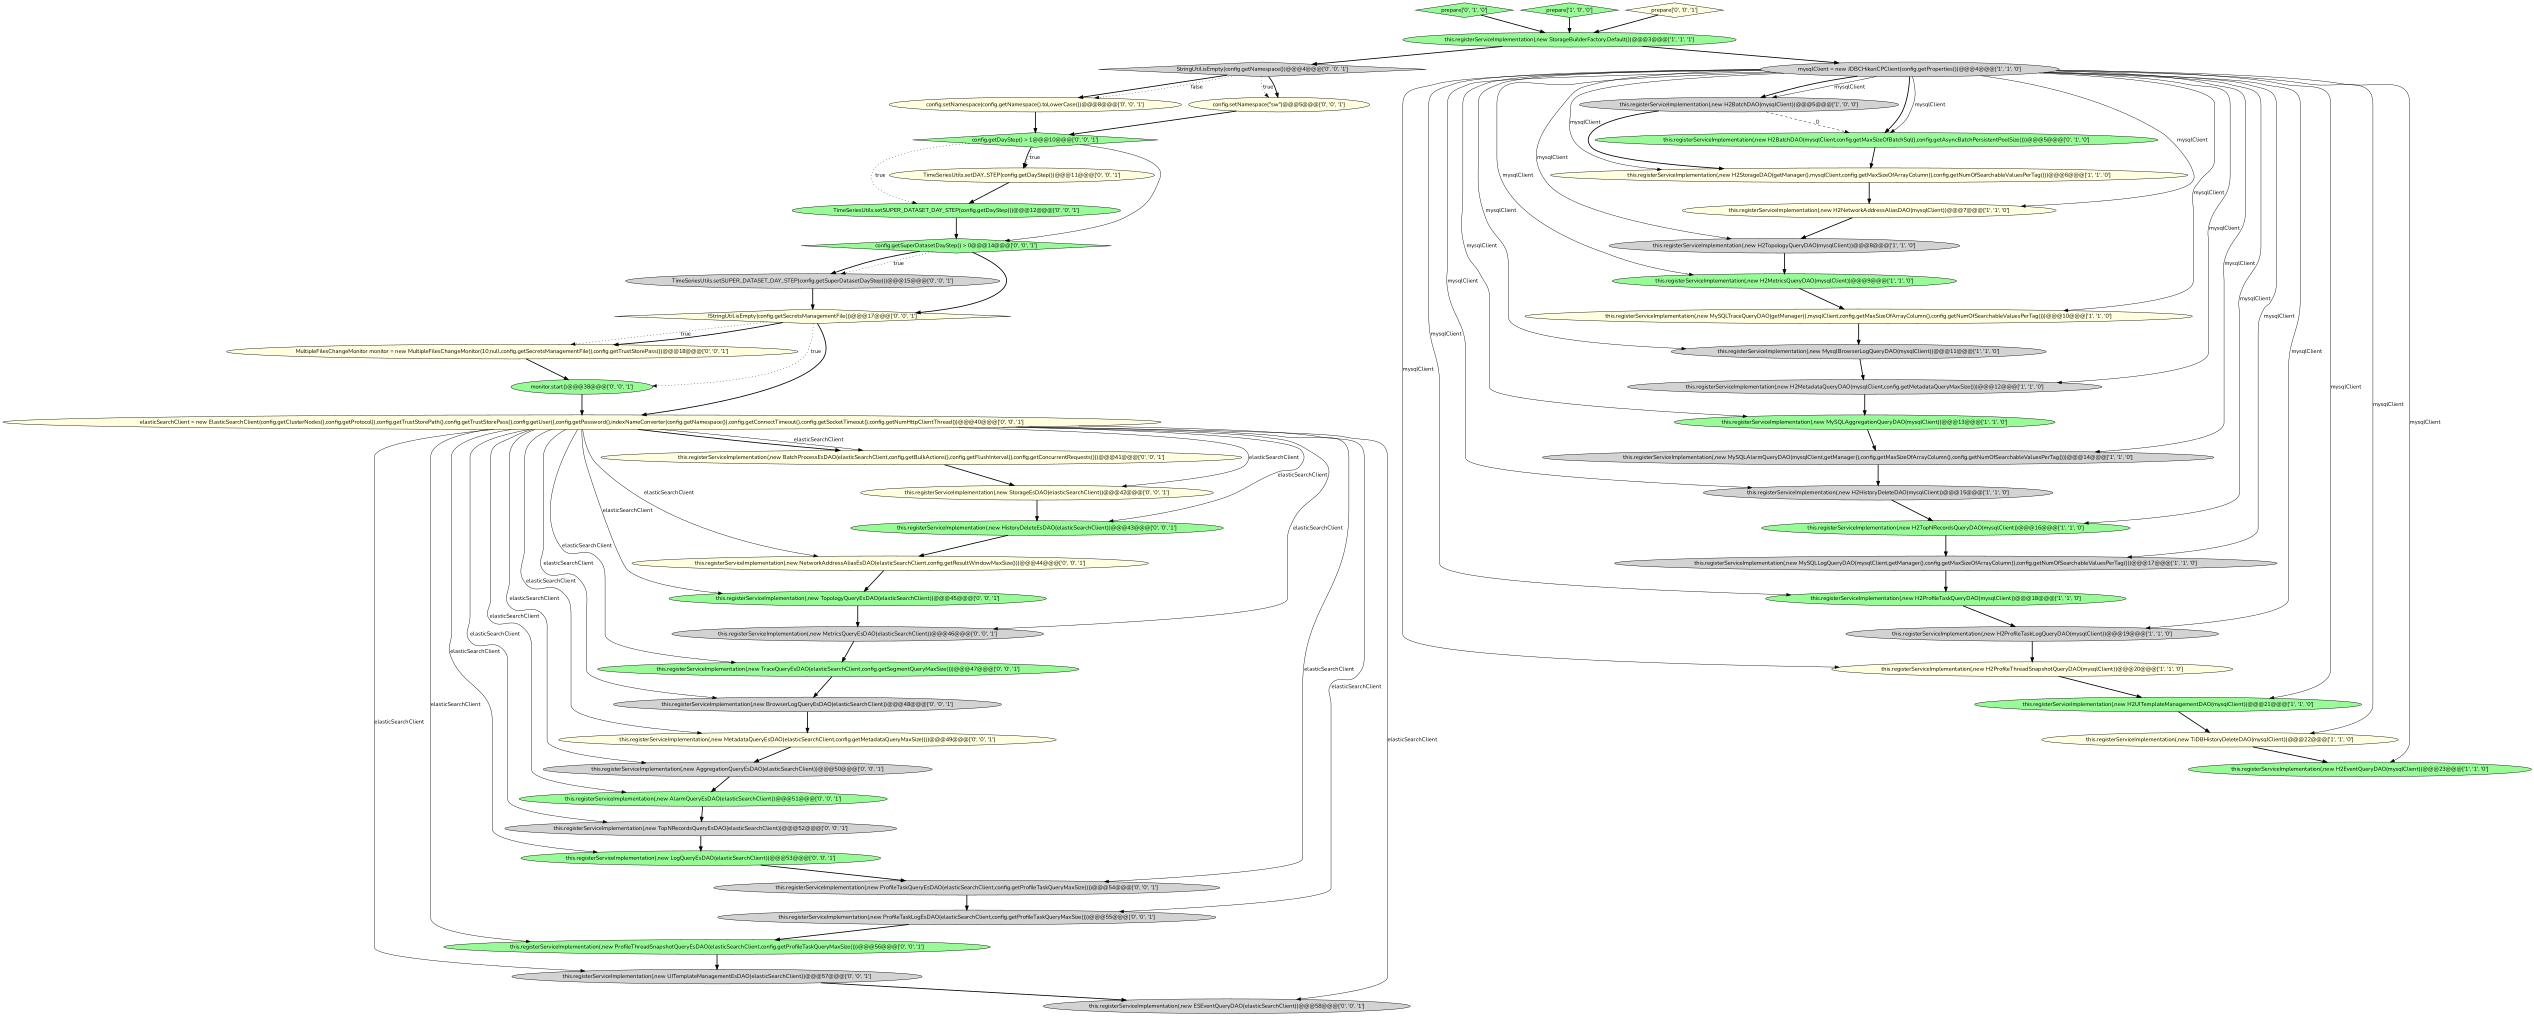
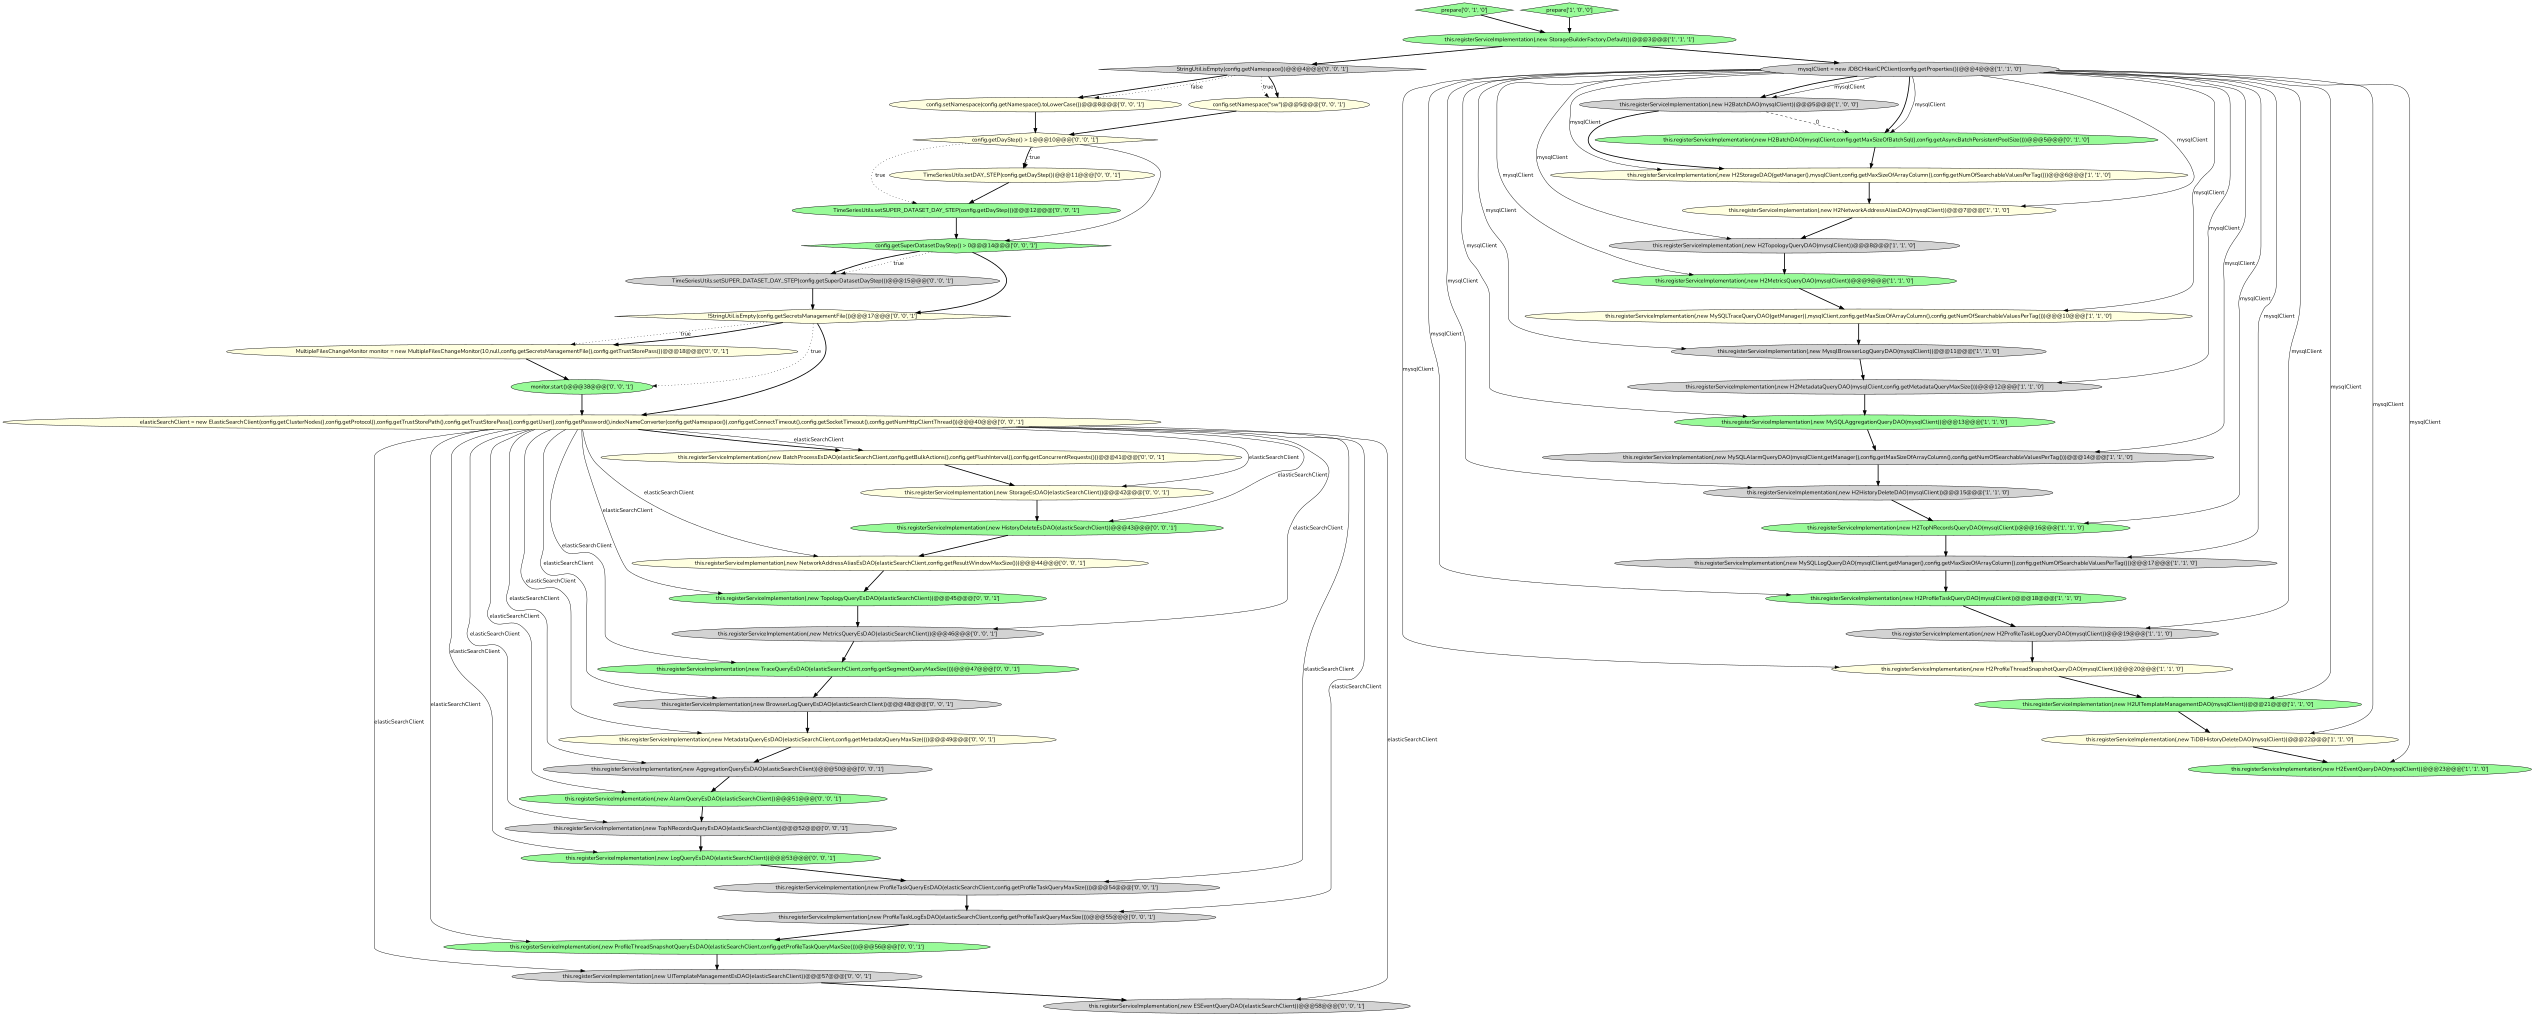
node "prepare['0', '0', '1']": removed
node "config.getDayStep() > 1@@@10@@@['0', '0', '1']": fillcolor palegreen -> lightyellow
